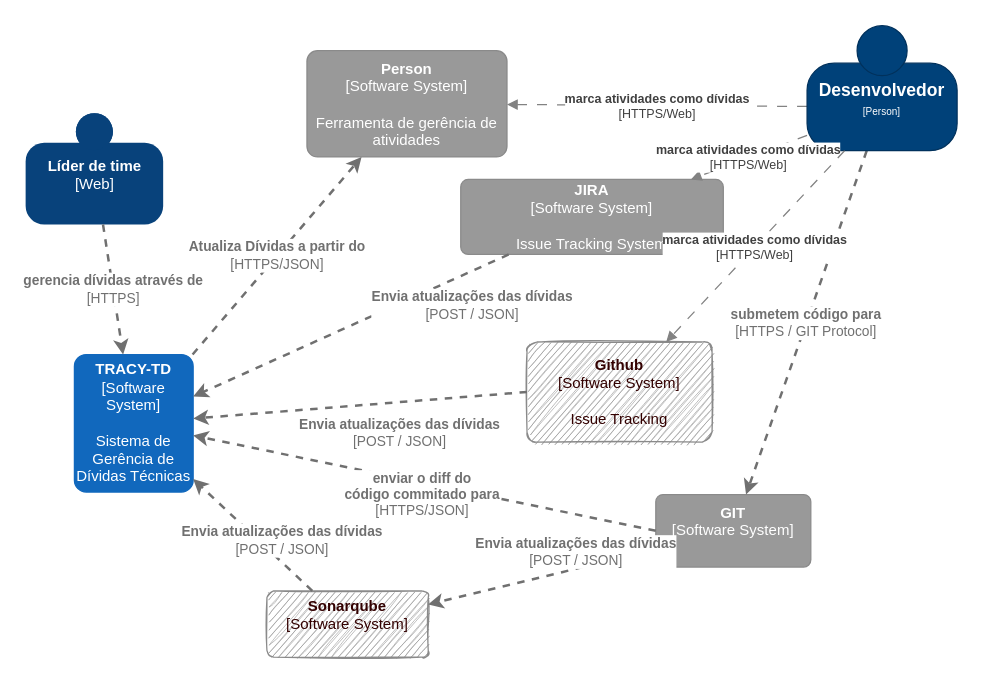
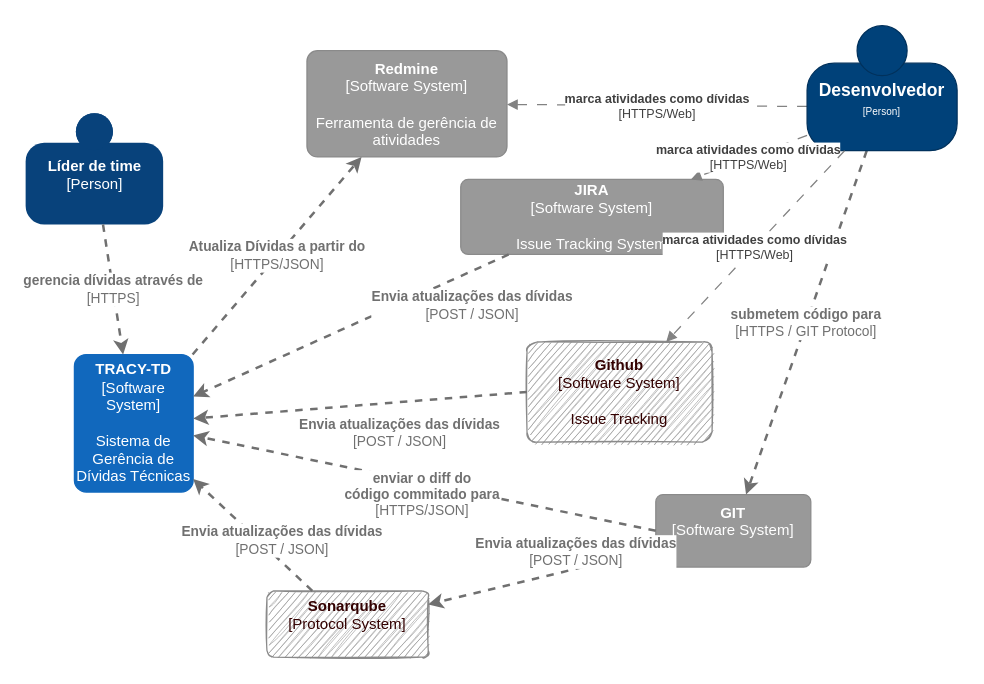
node "Person [Software System] Ferramenta de gerência de atividades": label "Person [Software System] Ferramenta de gerência de atividades" -> "Redmine [Software System] Ferramenta de gerência de atividades"
node "Líder de time [Web]": label "Líder de time [Web]" -> "Líder de time [Person]"
node "Sonarqube [Software System]": label "Sonarqube [Software System]" -> "Sonarqube [Protocol System]"
